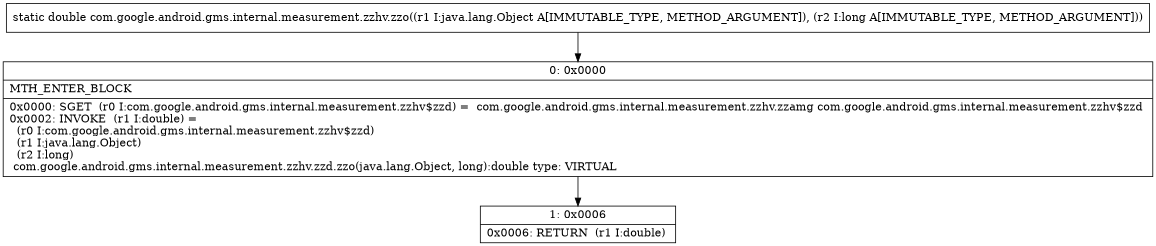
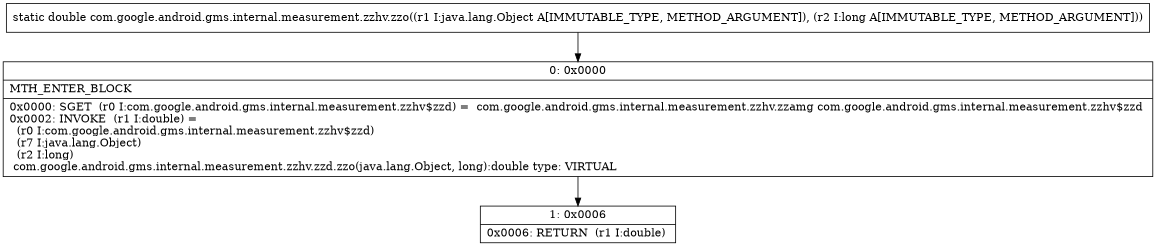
node "0: 0x0000": text "(r1 I:java.lang.Object)" -> "(r7 I:java.lang.Object)"
